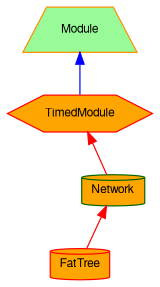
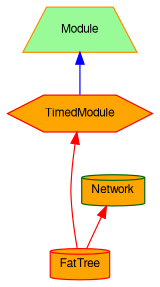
edge "Network" -> "TimedModule": now "FatTree" -> "TimedModule"
